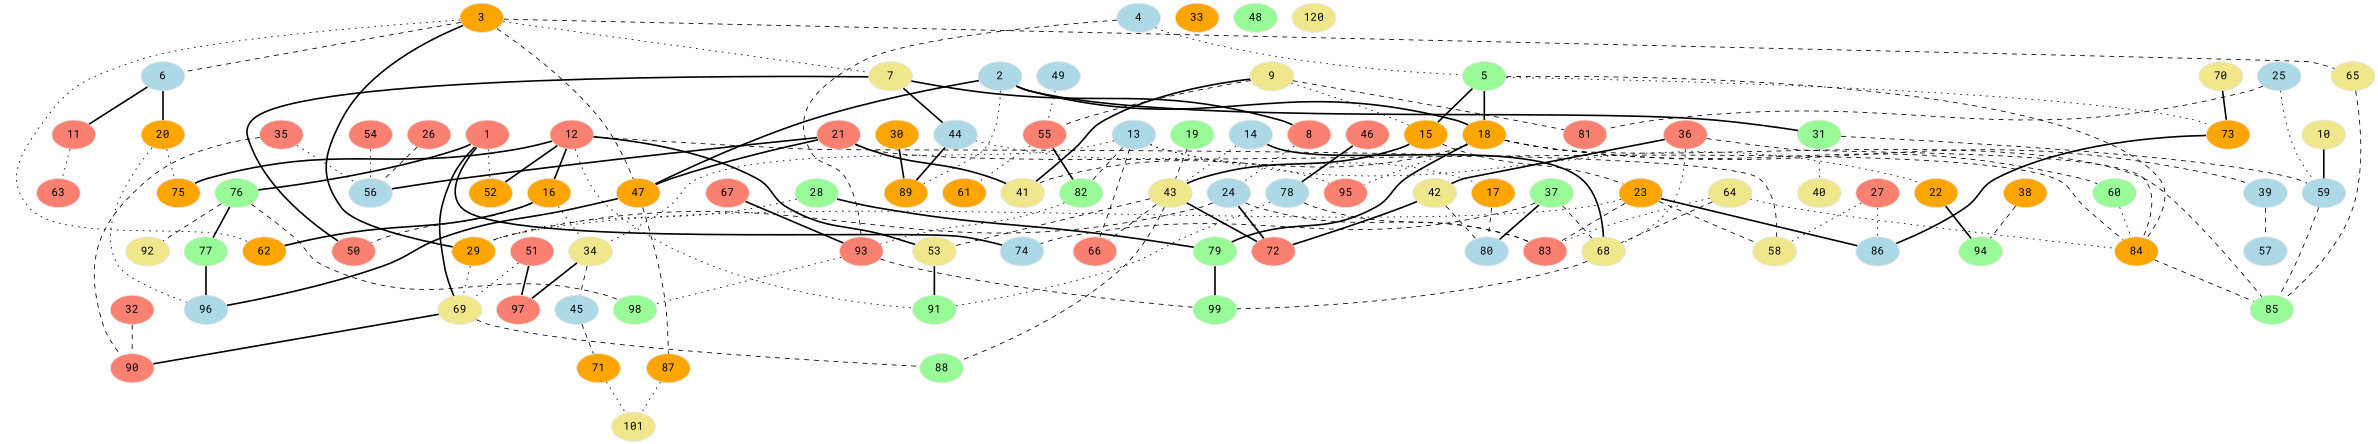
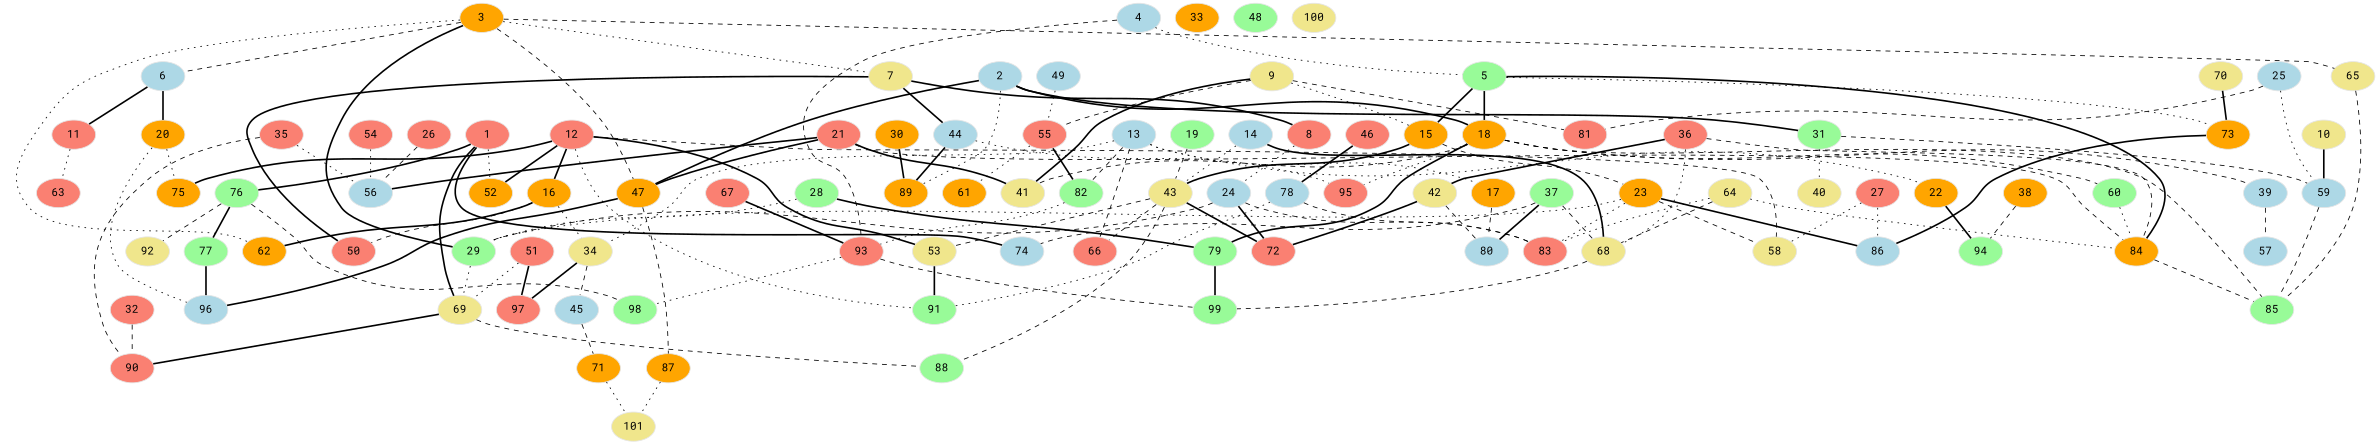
node "120": label "120" -> "100"
edge "5" -- "84": style dashed -> bold
edge "23" -- "83": style dashed -> dotted
node "29": fillcolor orange -> palegreen
